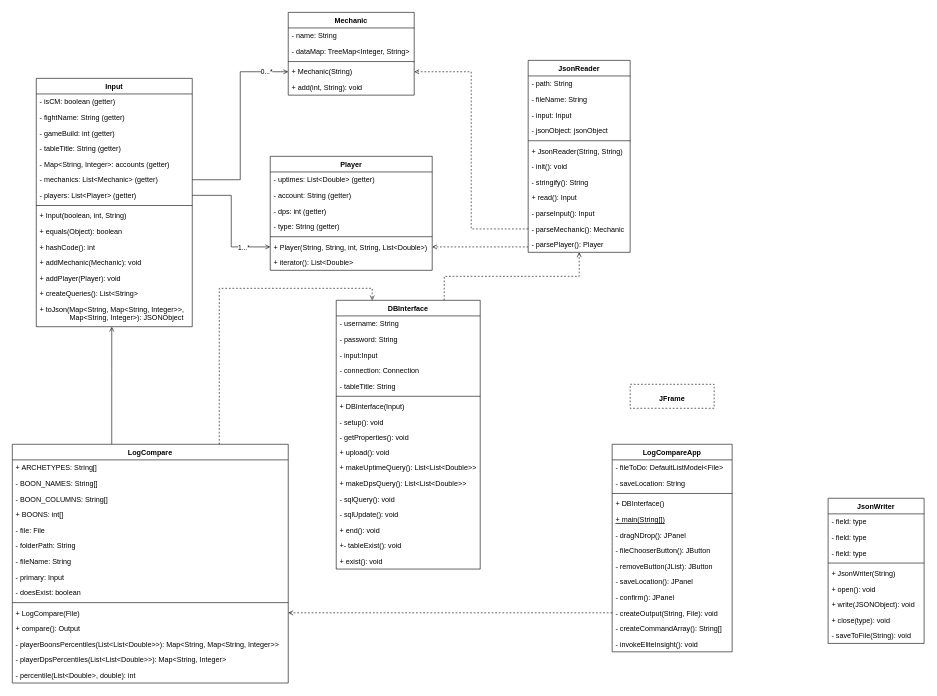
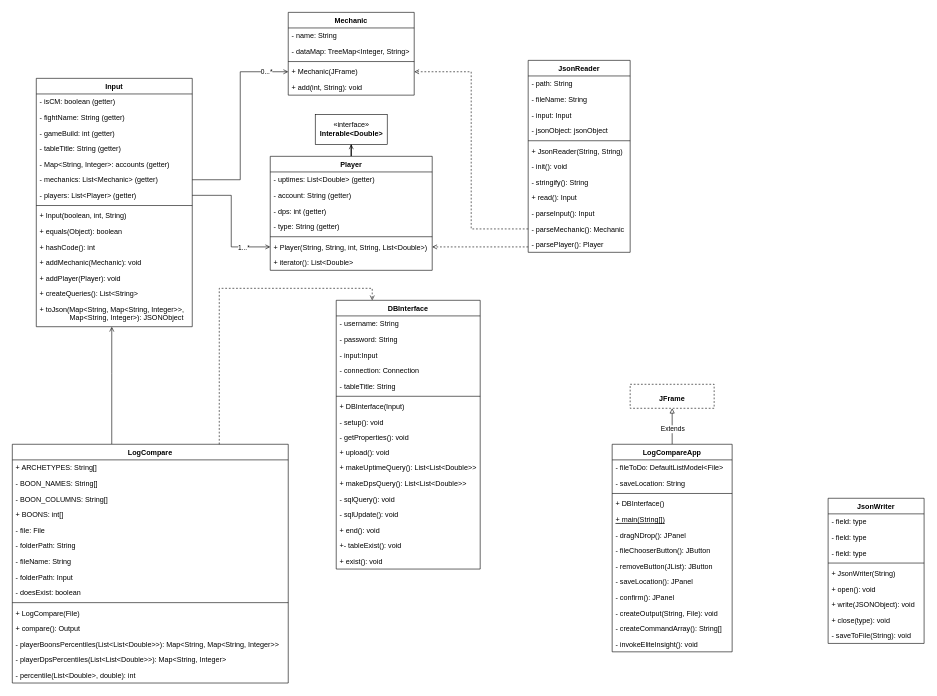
node "+ Mechanic(String)": label "+ Mechanic(String)" -> "+ Mechanic(JFrame)"
node "«interface» Interable<Double>": added
edge "Player" -> "«interface» Interable<Double>": added
edge "DBInterface" -> "JsonReader": removed
edge "LogCompareApp" -> "JFrame": added, label "Extends"
node "- primary: Input": label "- primary: Input" -> "- folderPath: Input"
edge "- createOutput(String, File): void" -> "+ LogCompare(File)": removed
